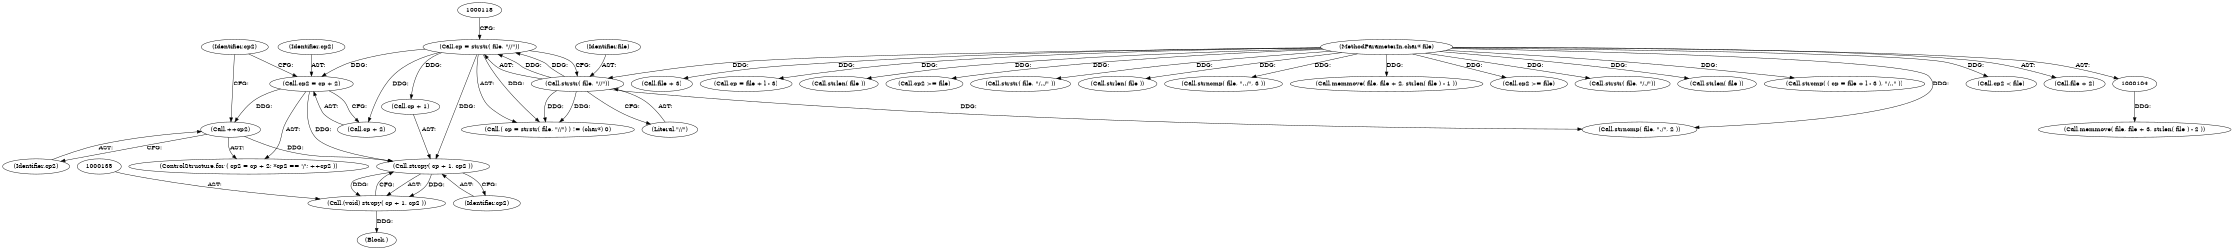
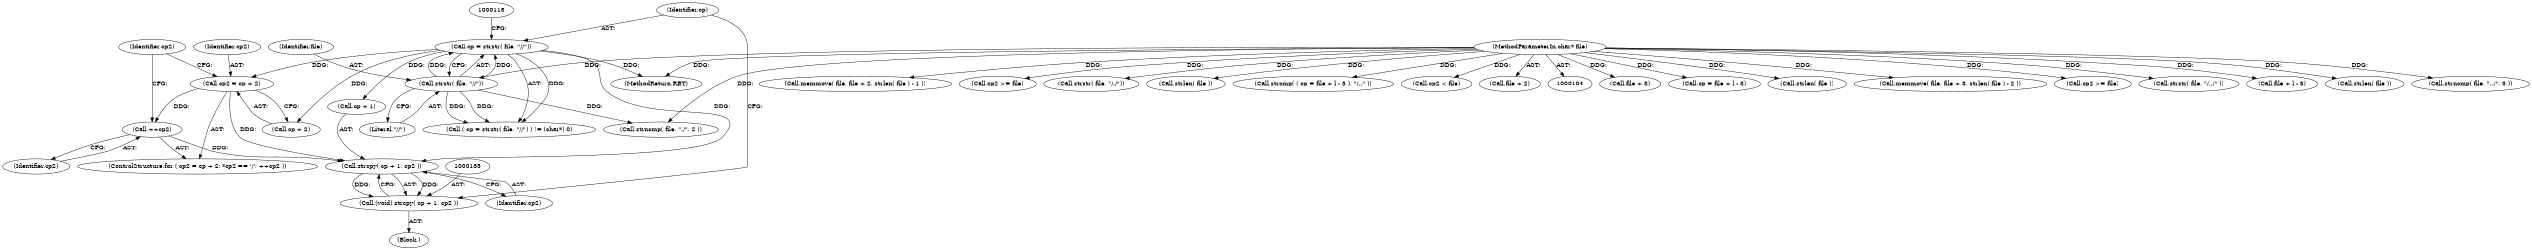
node "(Identifier,cp)": added
node "(MethodReturn,RET)": added
node "(Call,file + l - 3)": added
edge "1000104" -> "(Call,memmove( file, file + 3, strlen( file ) - 2 ))": now "(MethodParameterIn,char* file)" -> "(Call,memmove( file, file + 3, strlen( file ) - 2 ))"
edge "(Call,(void) strcpy( cp + 1, cp2 ))" -> "(Block,)": label "DDG: " -> "AST: "
